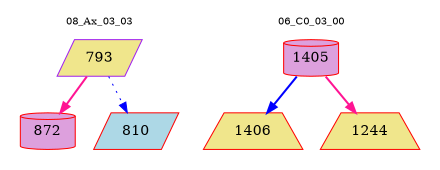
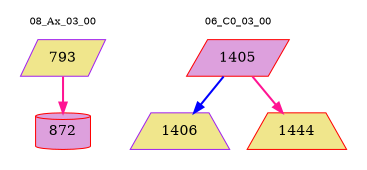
cluster "08_Ax_03_03": label "08_Ax_03_03" -> "08_Ax_03_00"
node "1405": shape cylinder -> parallelogram
node "810": removed
node "1406": color red -> purple
node "1244": label "1244" -> "1444"
